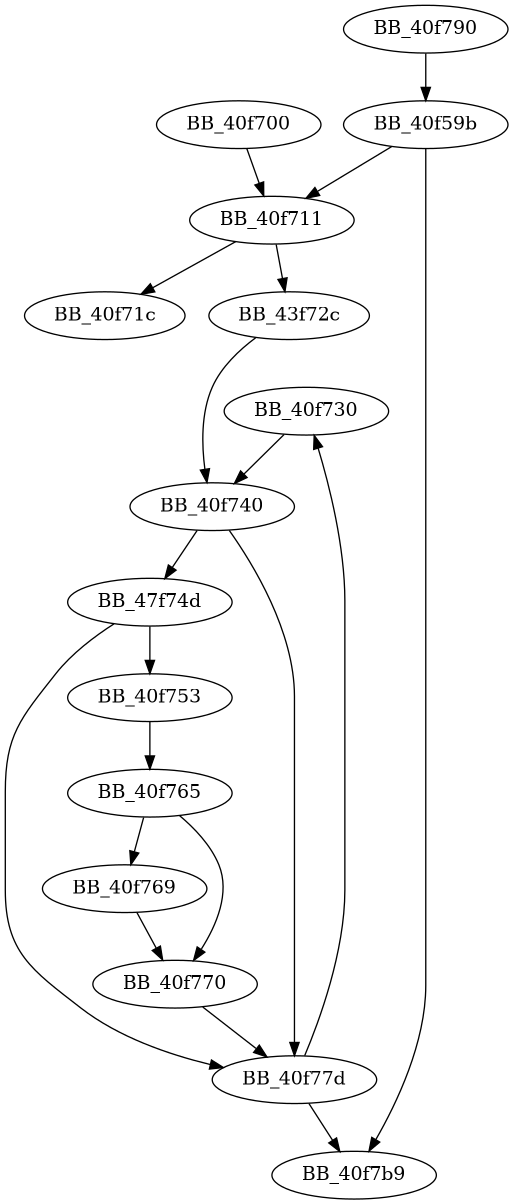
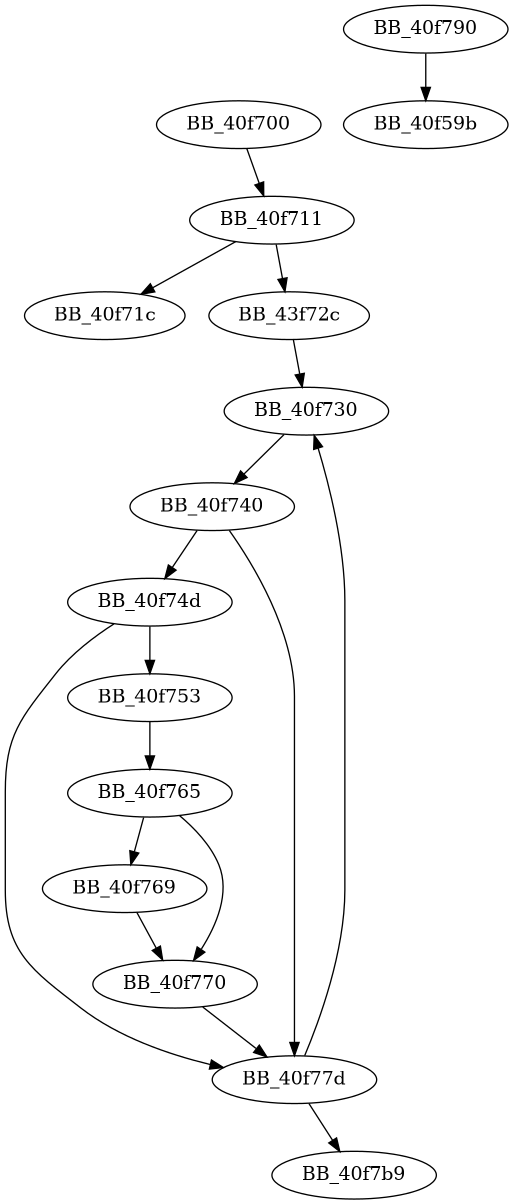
edge "BB_40f59b" -> "BB_40f711": removed
edge "BB_43f72c" -> "BB_40f740": now "BB_43f72c" -> "BB_40f730"
node "BB_47f74d": label "BB_47f74d" -> "BB_40f74d"
edge "BB_40f59b" -> "BB_40f7b9": removed
